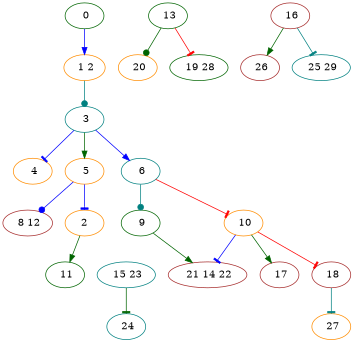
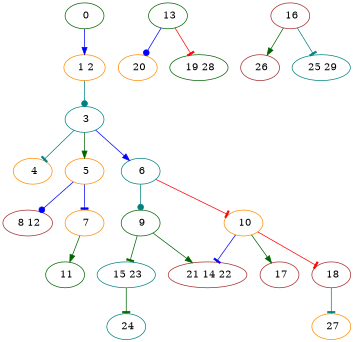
edge "13" -> "20": color darkgreen -> blue
edge "3" -> "4": color blue -> teal
node "2": label "2" -> "7"
edge "9" -> "15 23": added
